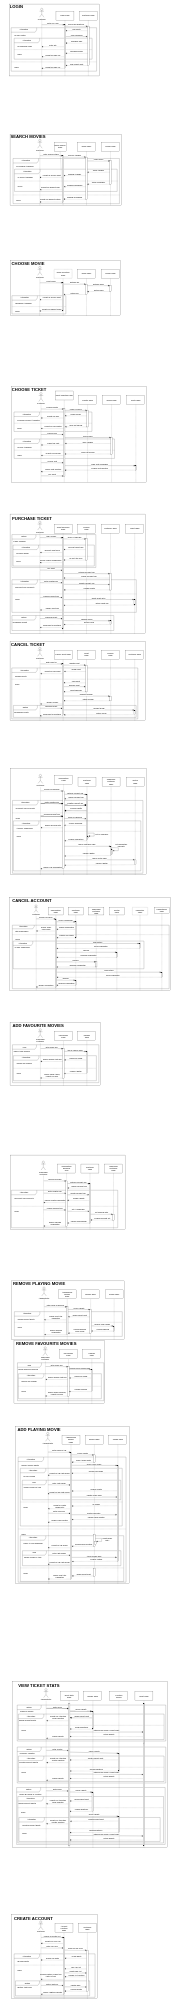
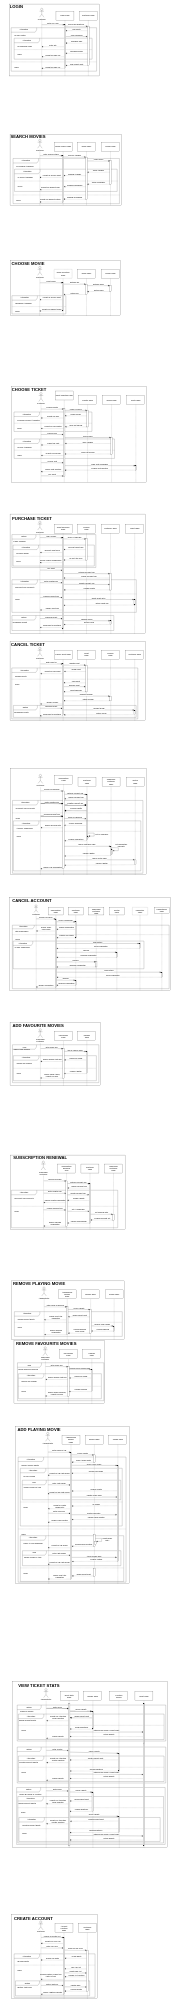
node "Movie Search Page": size 12x9 -> 18x9
node "[While Adds Movies]": moved (22, 1052) -> (22, 1050)
node "SUBSCRIPTION RENEWAL": added
node "[Sales By Theater]": removed
